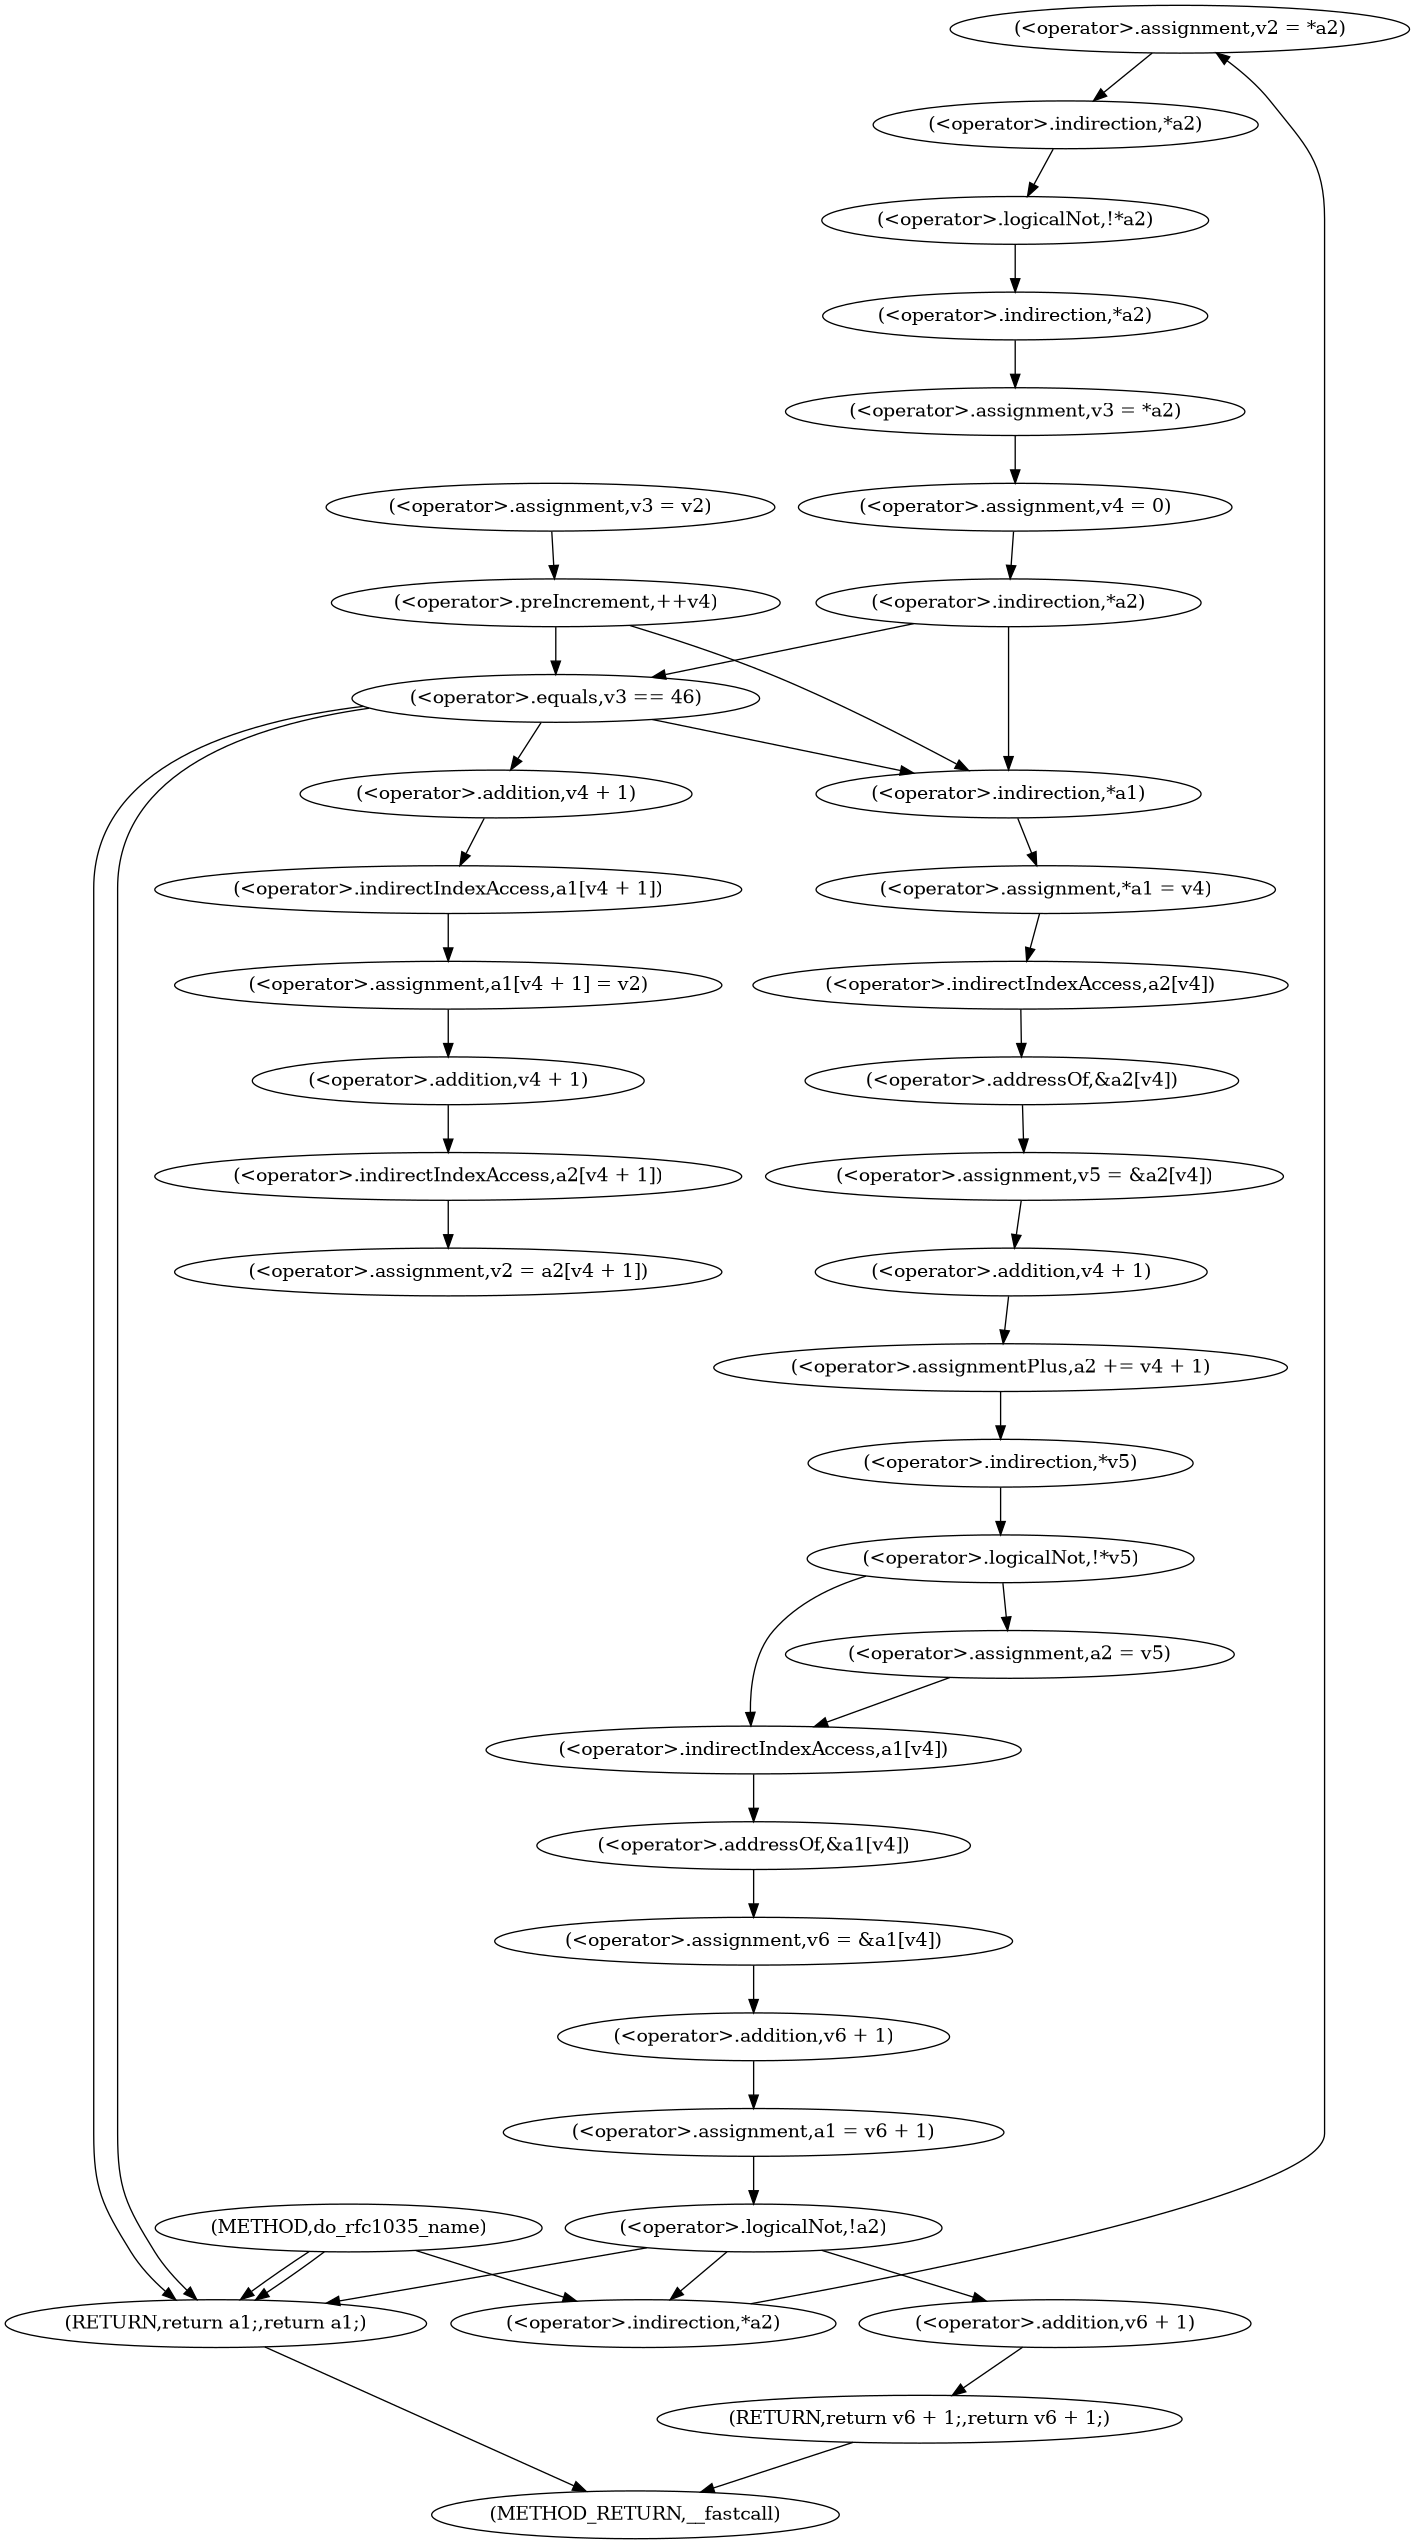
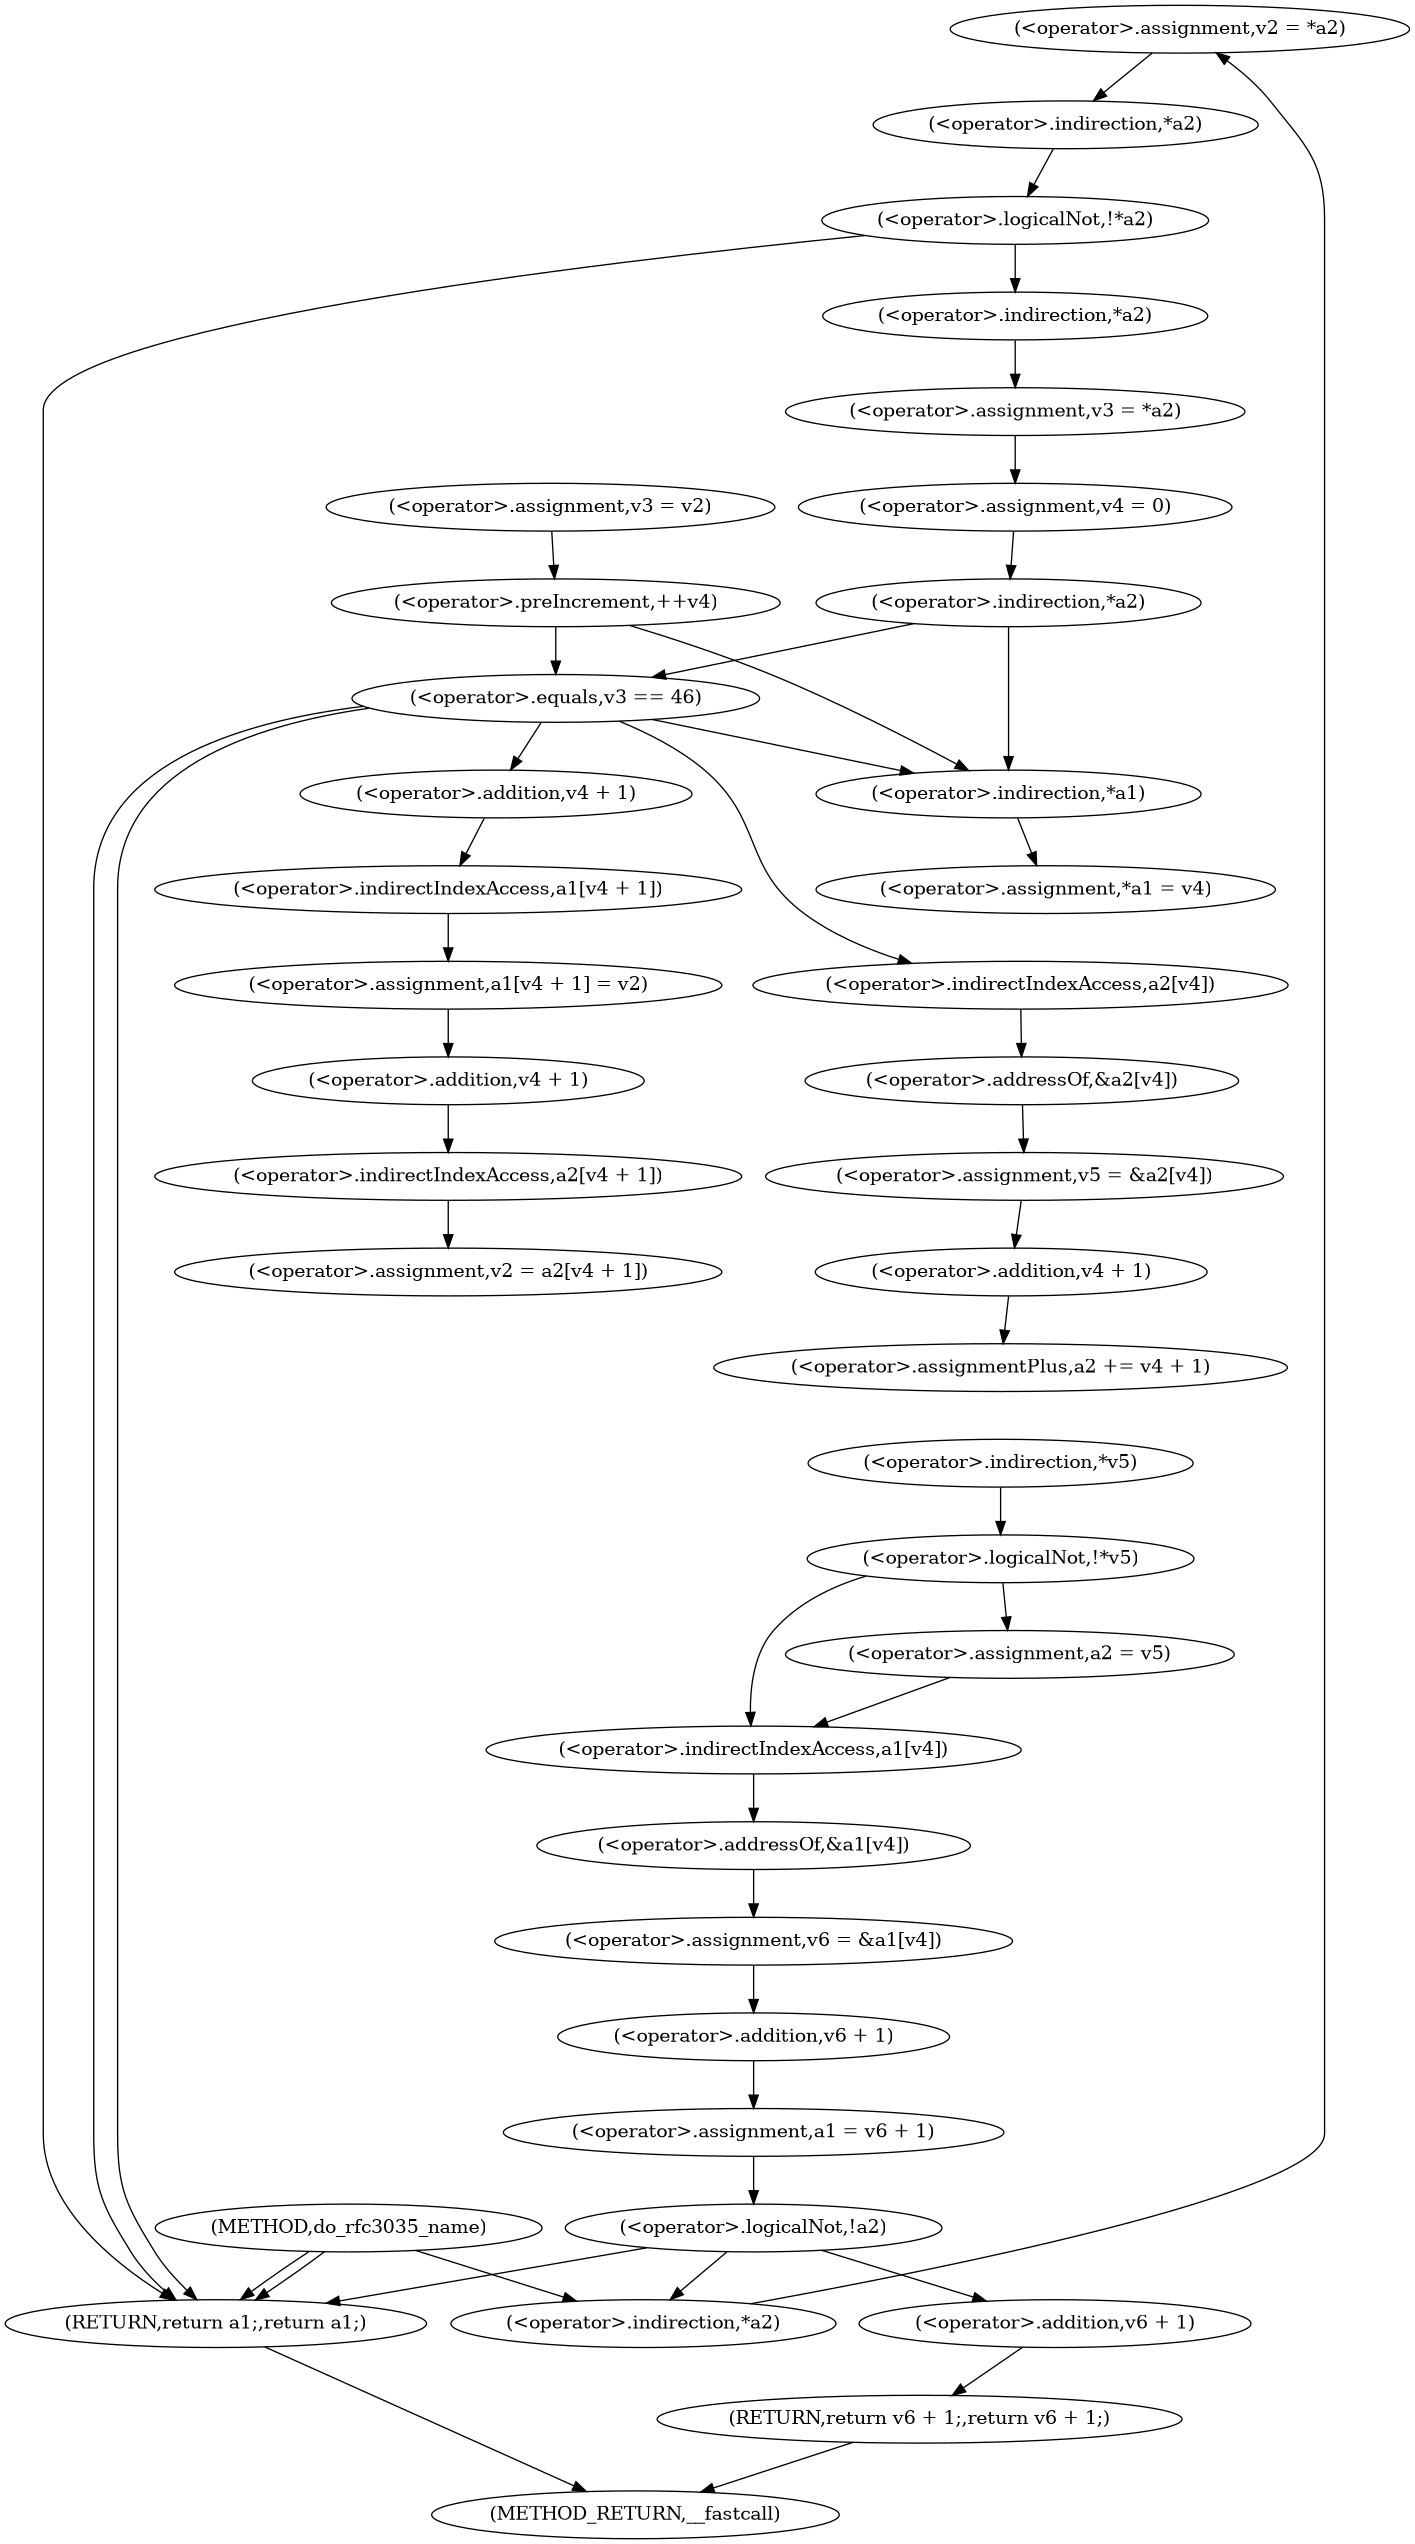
edge "(<operator>.assignment,*a1 = v4)" -> "(<operator>.indirectIndexAccess,a2[v4])": now "(<operator>.equals,v3 == 46)" -> "(<operator>.indirectIndexAccess,a2[v4])"
edge "(<operator>.logicalNot,!*a2)" -> "(RETURN,return a1;,return a1;)": added
edge "(<operator>.assignmentPlus,a2 += v4 + 1)" -> "(<operator>.indirection,*v5)": removed
node "(METHOD,do_rfc1035_name)": label "(METHOD,do_rfc1035_name)" -> "(METHOD,do_rfc3035_name)"
